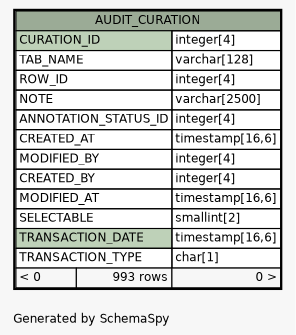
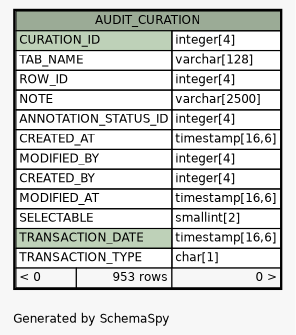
node "AUDIT_CURATION": text "993 rows" -> "953 rows"
